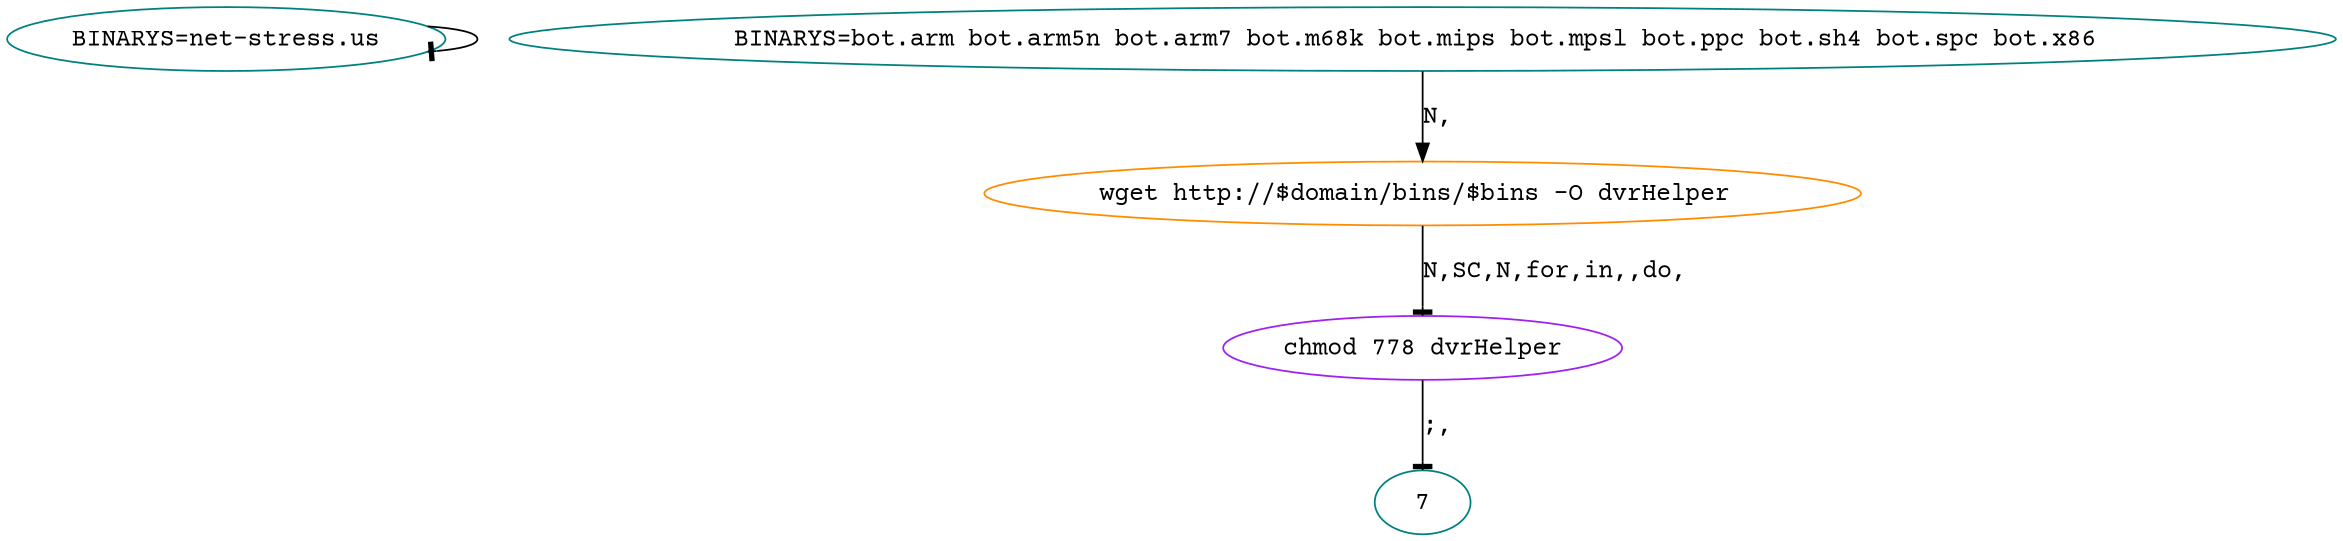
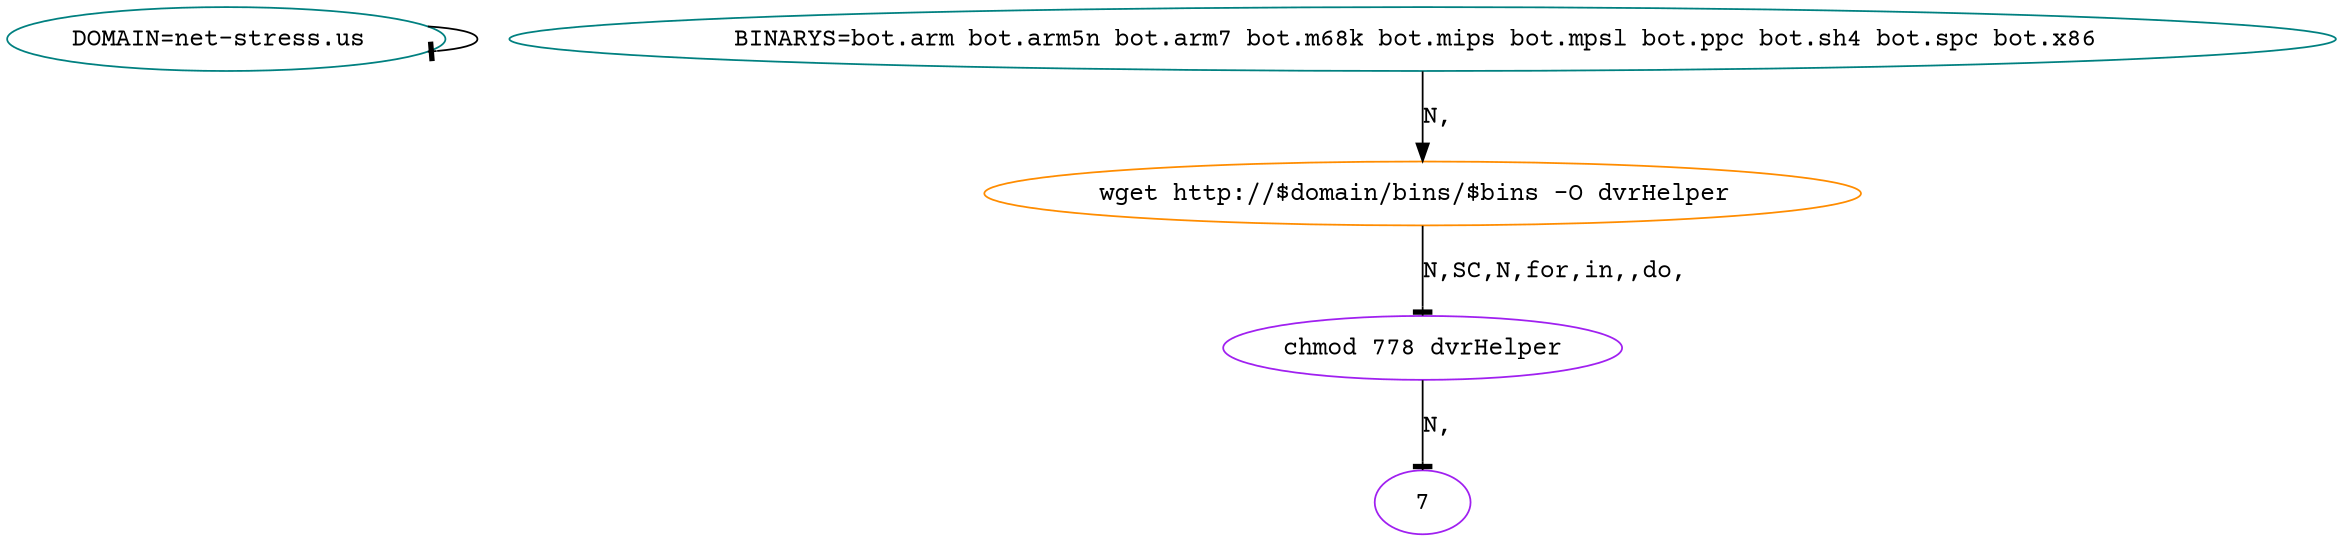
node "BINARYS=net-stress.us": label "BINARYS=net-stress.us" -> "DOMAIN=net-stress.us"
edge "chmod 778 dvrHelper" -> "7": label ";," -> "N,"
node "7": color teal -> purple
